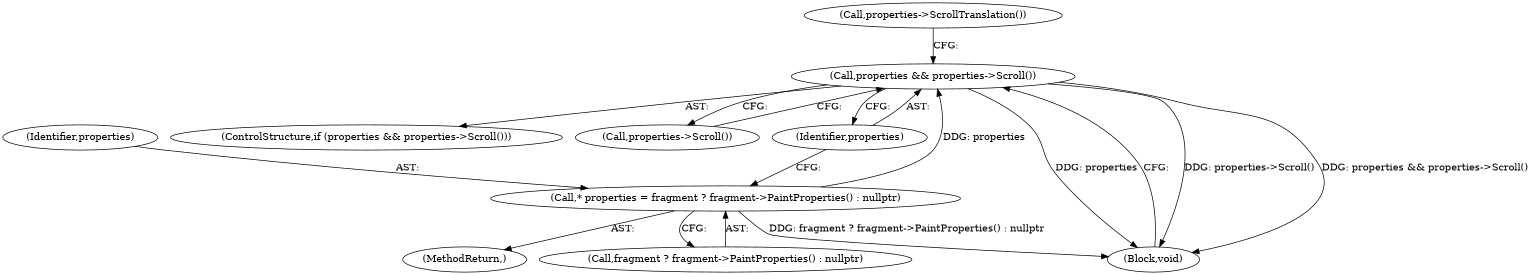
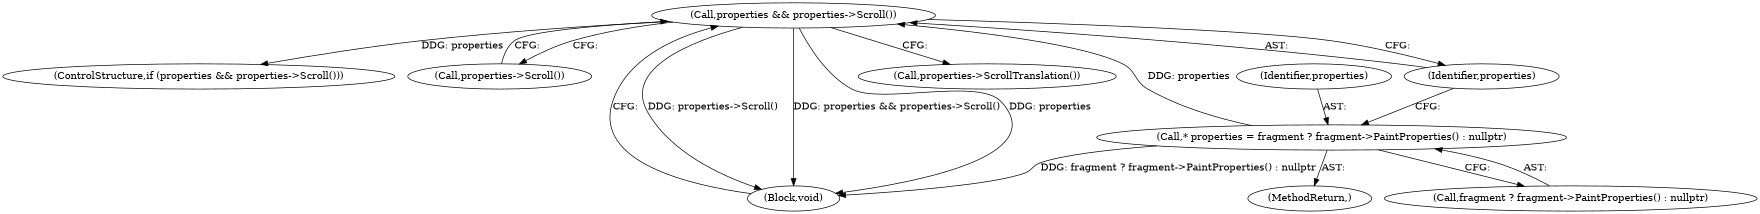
edge "(Call,properties->ScrollTranslation())" -> "(Call,properties && properties->Scroll())": reversed
edge "(Call,properties && properties->Scroll())" -> "(ControlStructure,if (properties && properties->Scroll()))": label "AST: " -> "DDG: properties"
